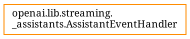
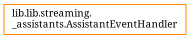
node "openai.lib.streaming. _assistants.AssistantEventHandler": label "openai.lib.streaming. _assistants.AssistantEventHandler" -> "lib.lib.streaming. _assistants.AssistantEventHandler"
